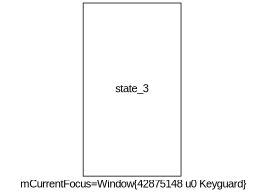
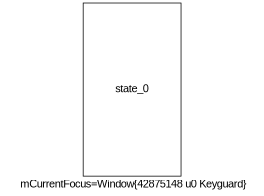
node "state_3": label "state_3" -> "state_0"
